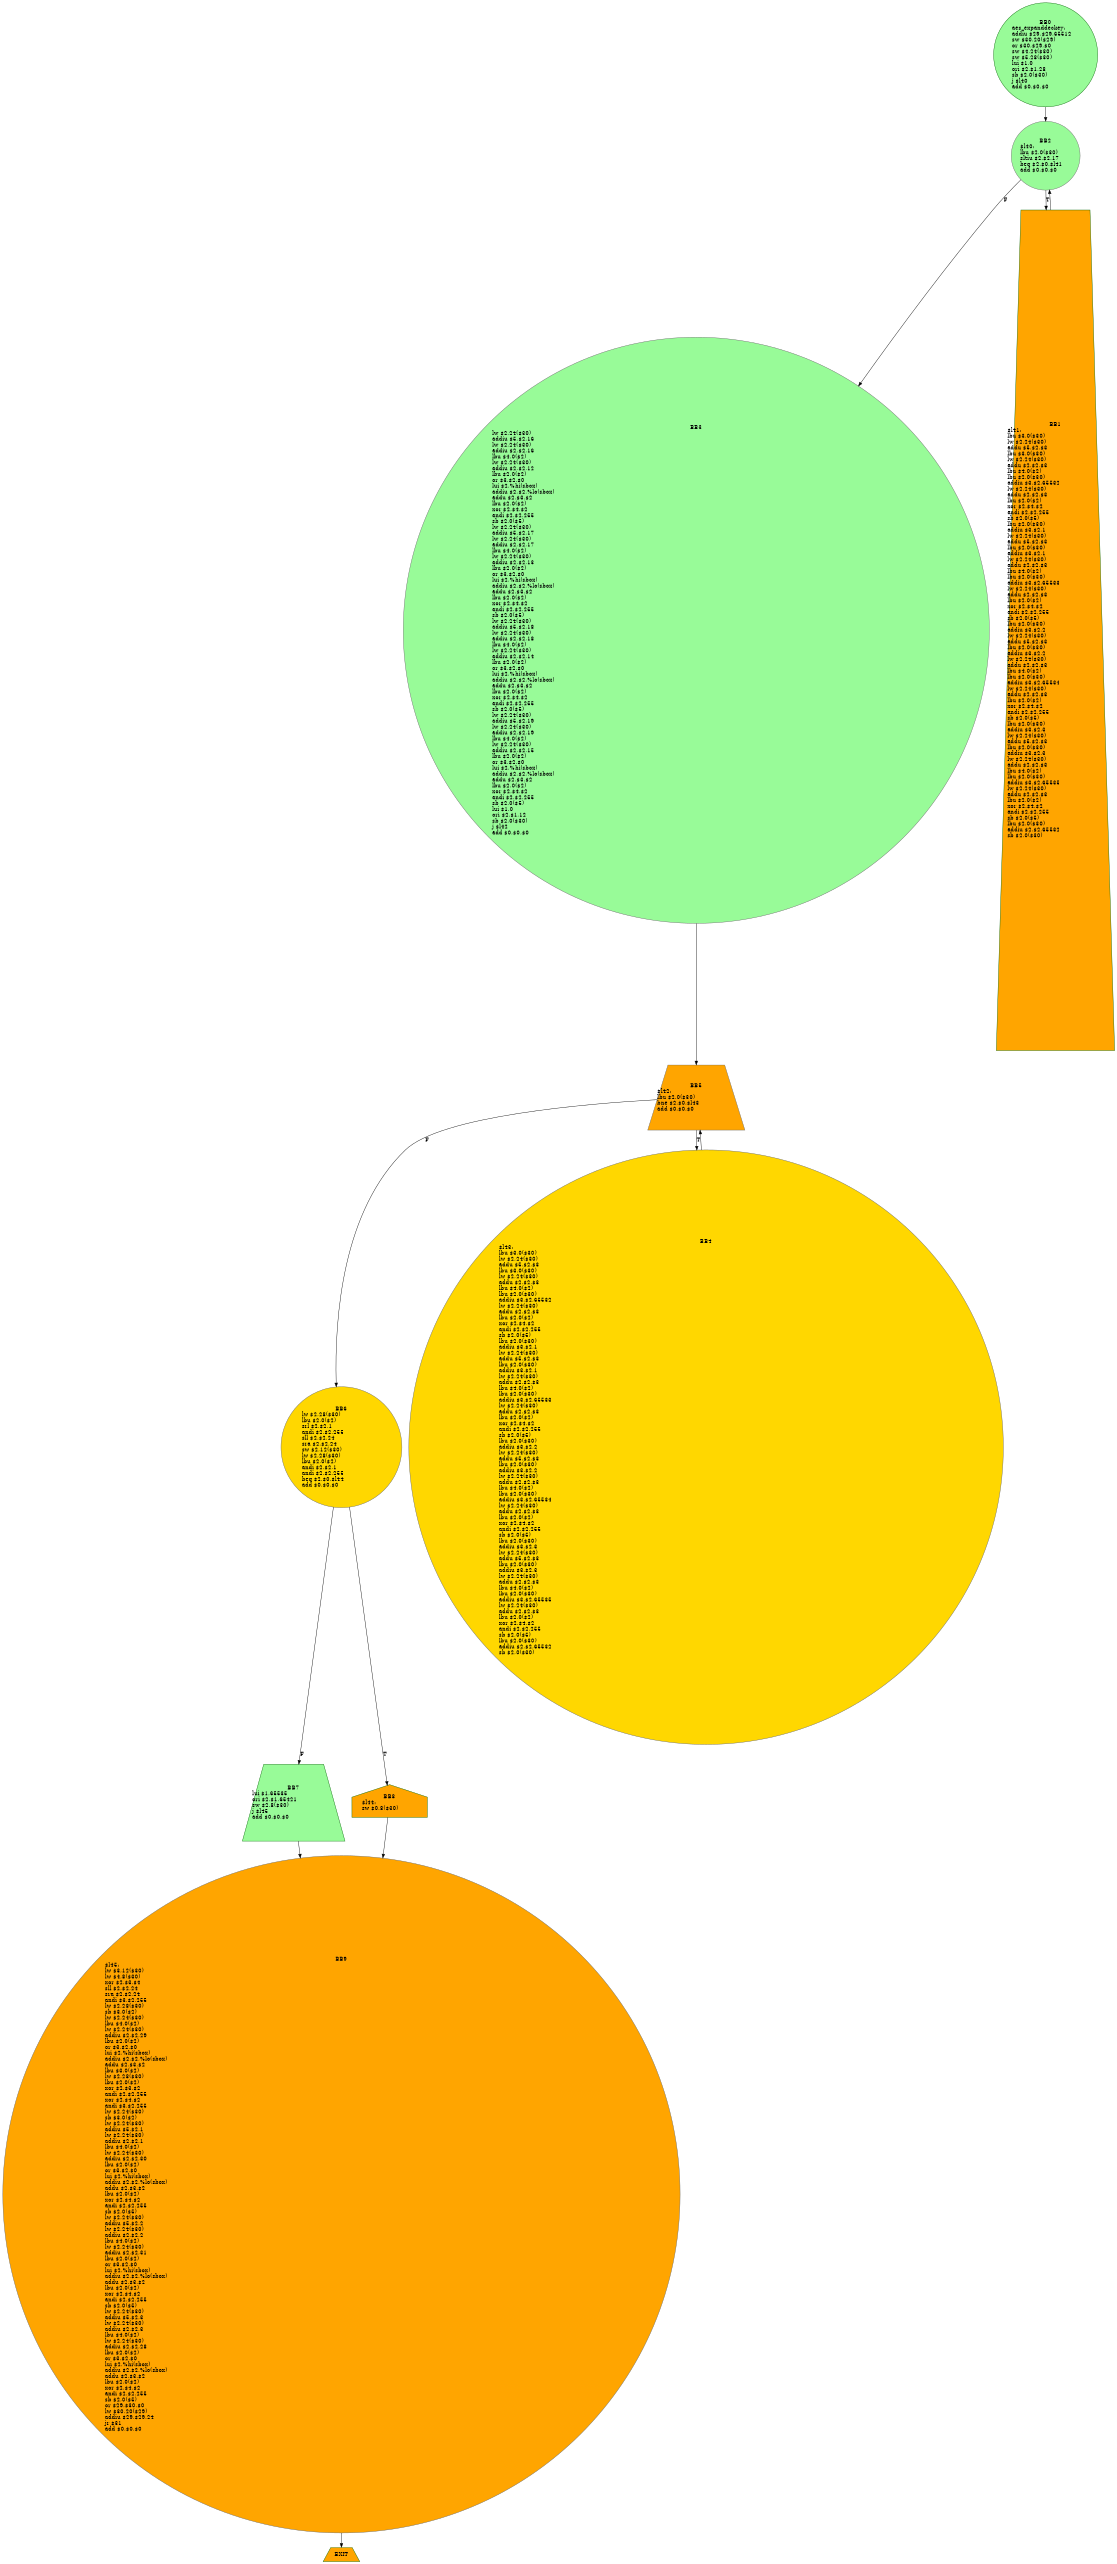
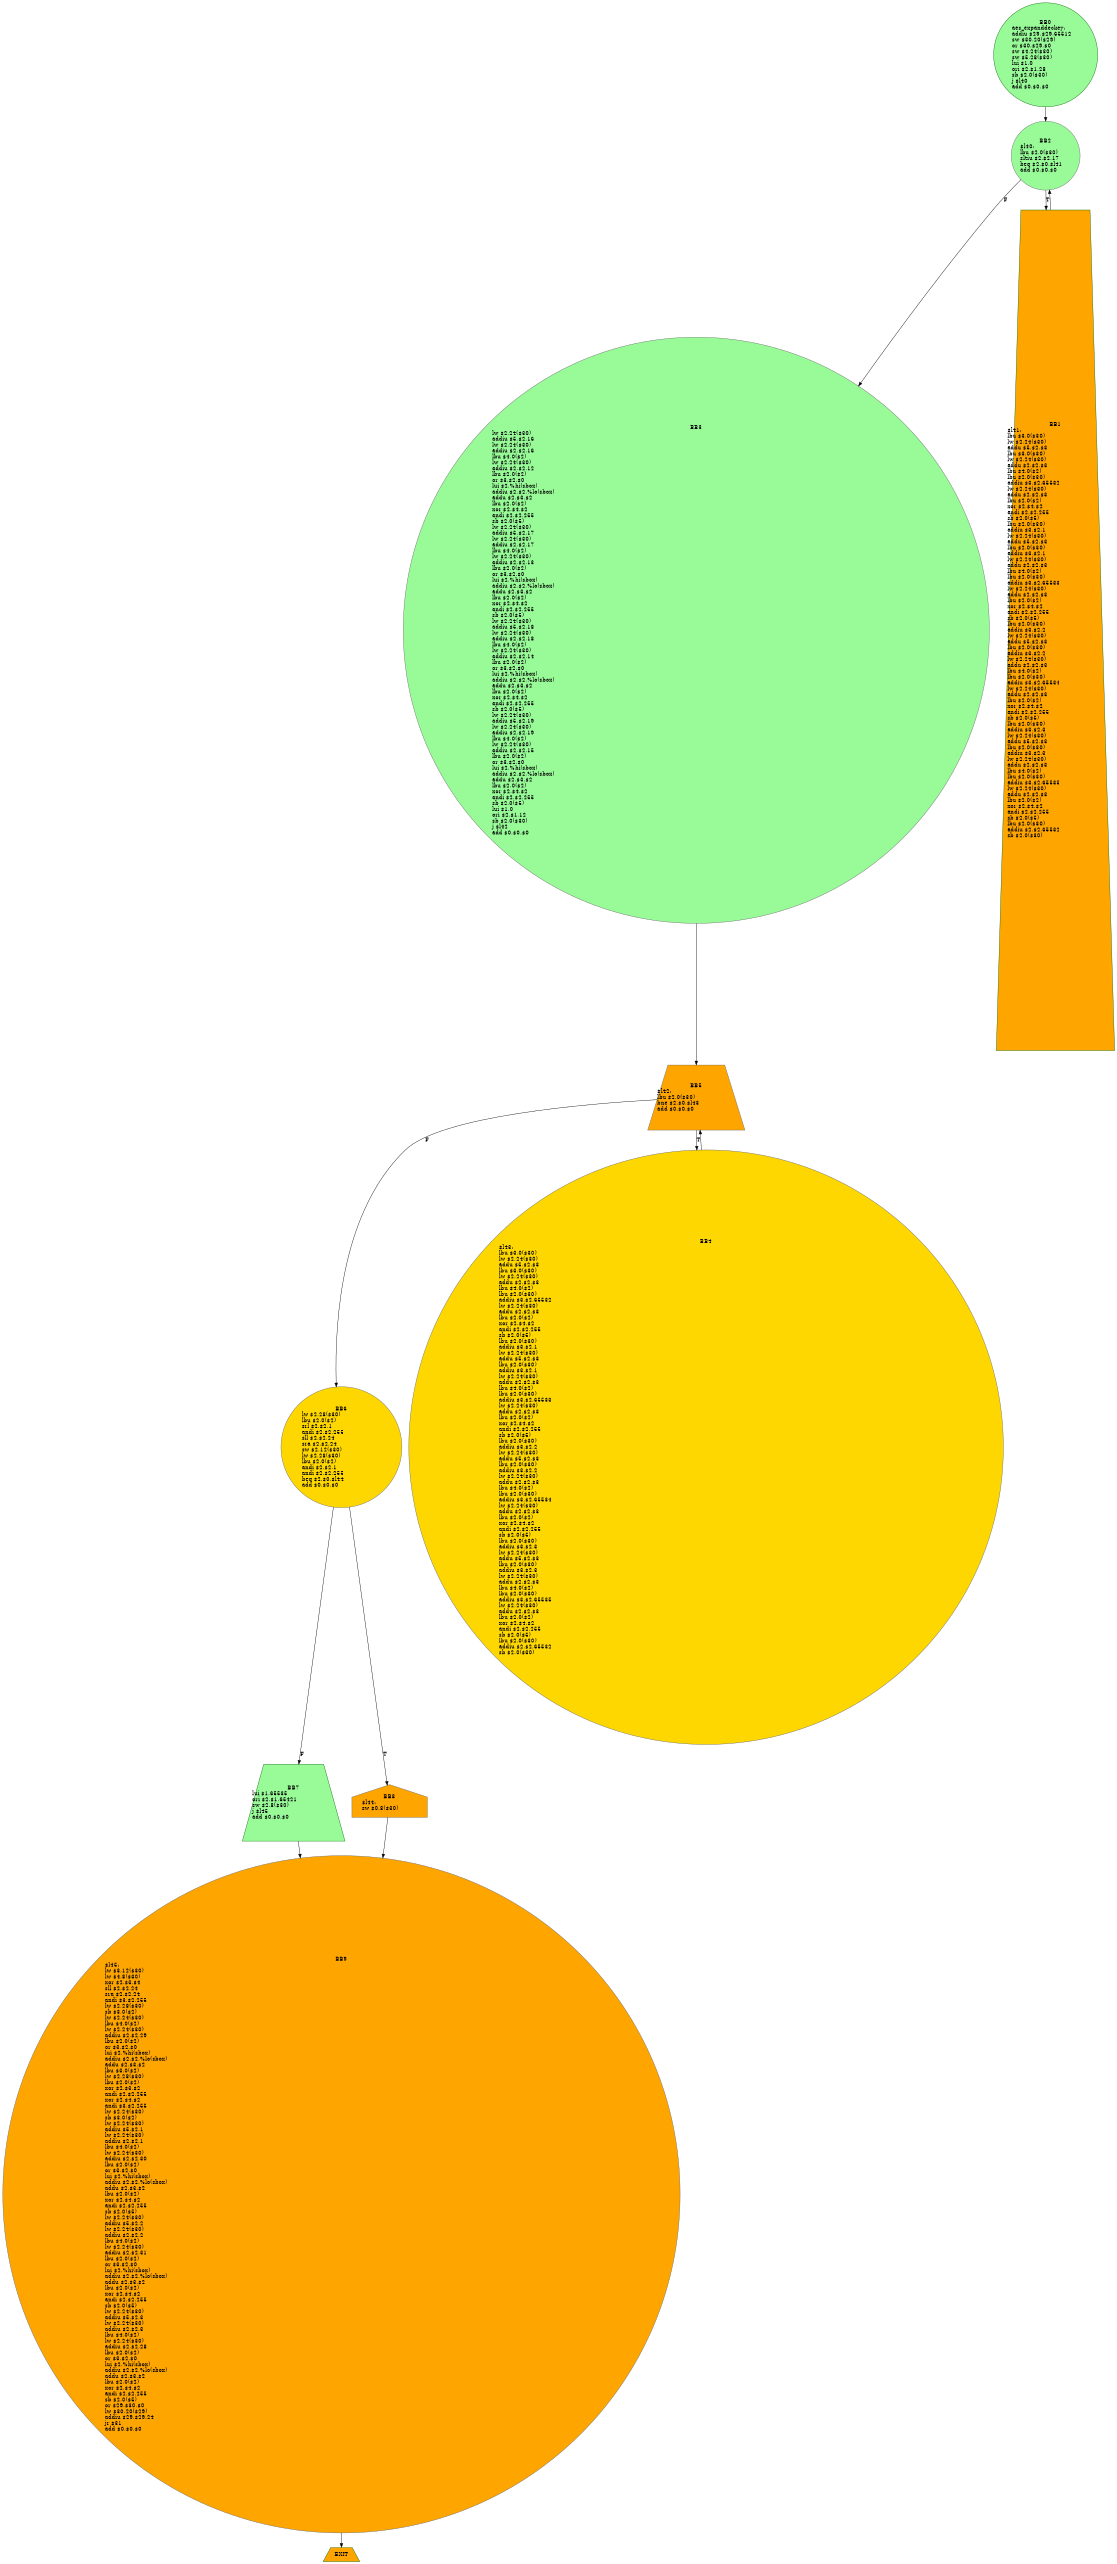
node "BB8 $l44: sw $0,8($30)": color darkgreen -> gray40
